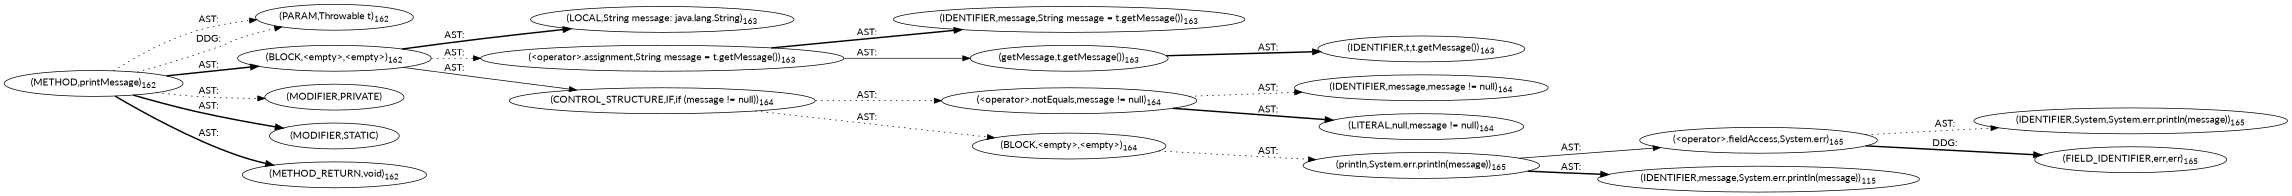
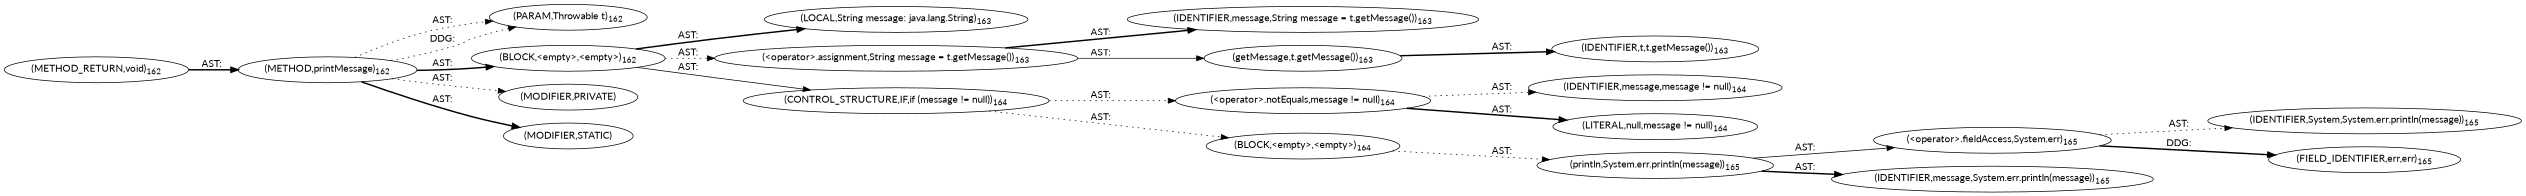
edge "(METHOD,printMessage)" -> "(METHOD_RETURN,void)": reversed
node "(IDENTIFIER,message,System.err.println(message))": text "115" -> "165"
